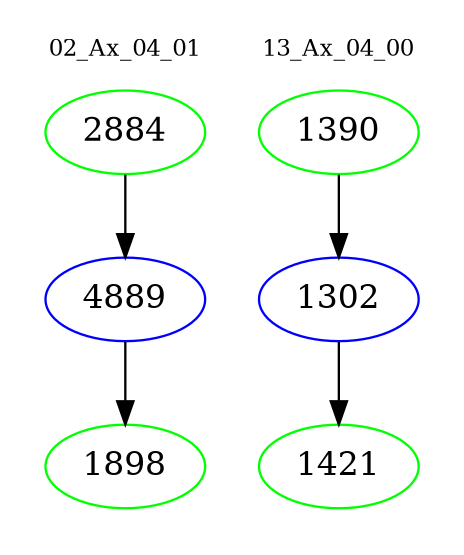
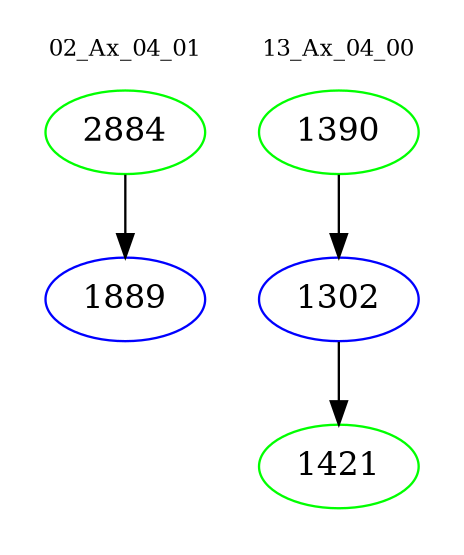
node "4889": label "4889" -> "1889"
node "1898": removed
